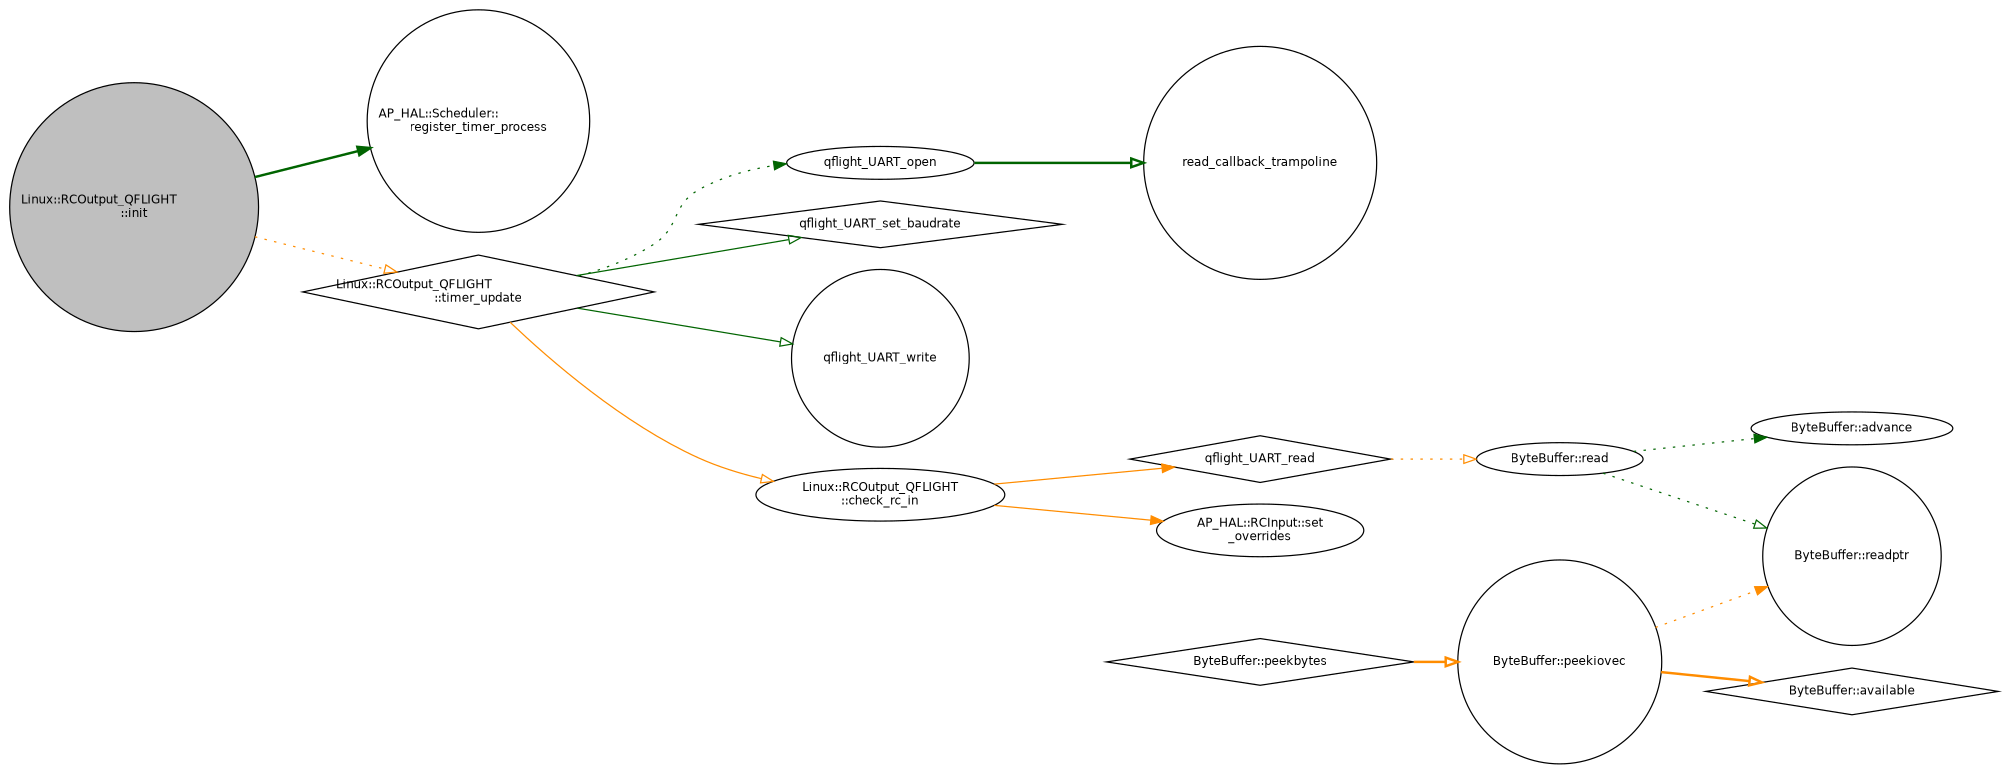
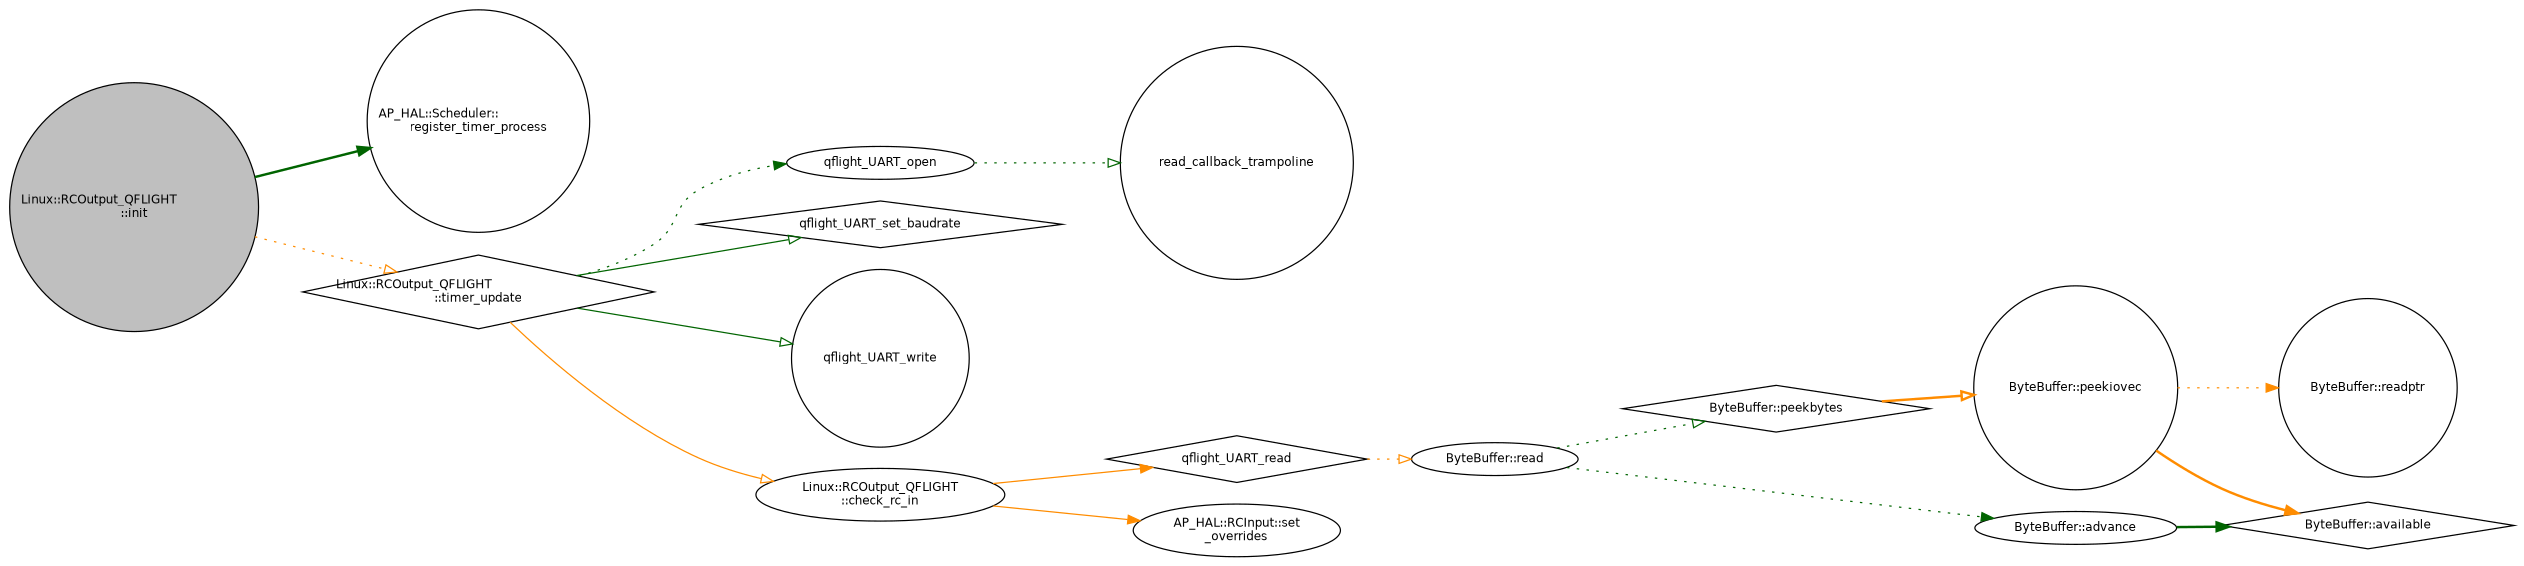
edge "qflight_UART_open" -> "read_callback_trampoline": style bold -> dotted
edge "ByteBuffer::read" -> "ByteBuffer::readptr": now "ByteBuffer::read" -> "ByteBuffer::peekbytes"
edge "ByteBuffer::advance" -> "ByteBuffer::available": added
edge "ByteBuffer::peekiovec" -> "ByteBuffer::available": arrowhead onormal -> normal
